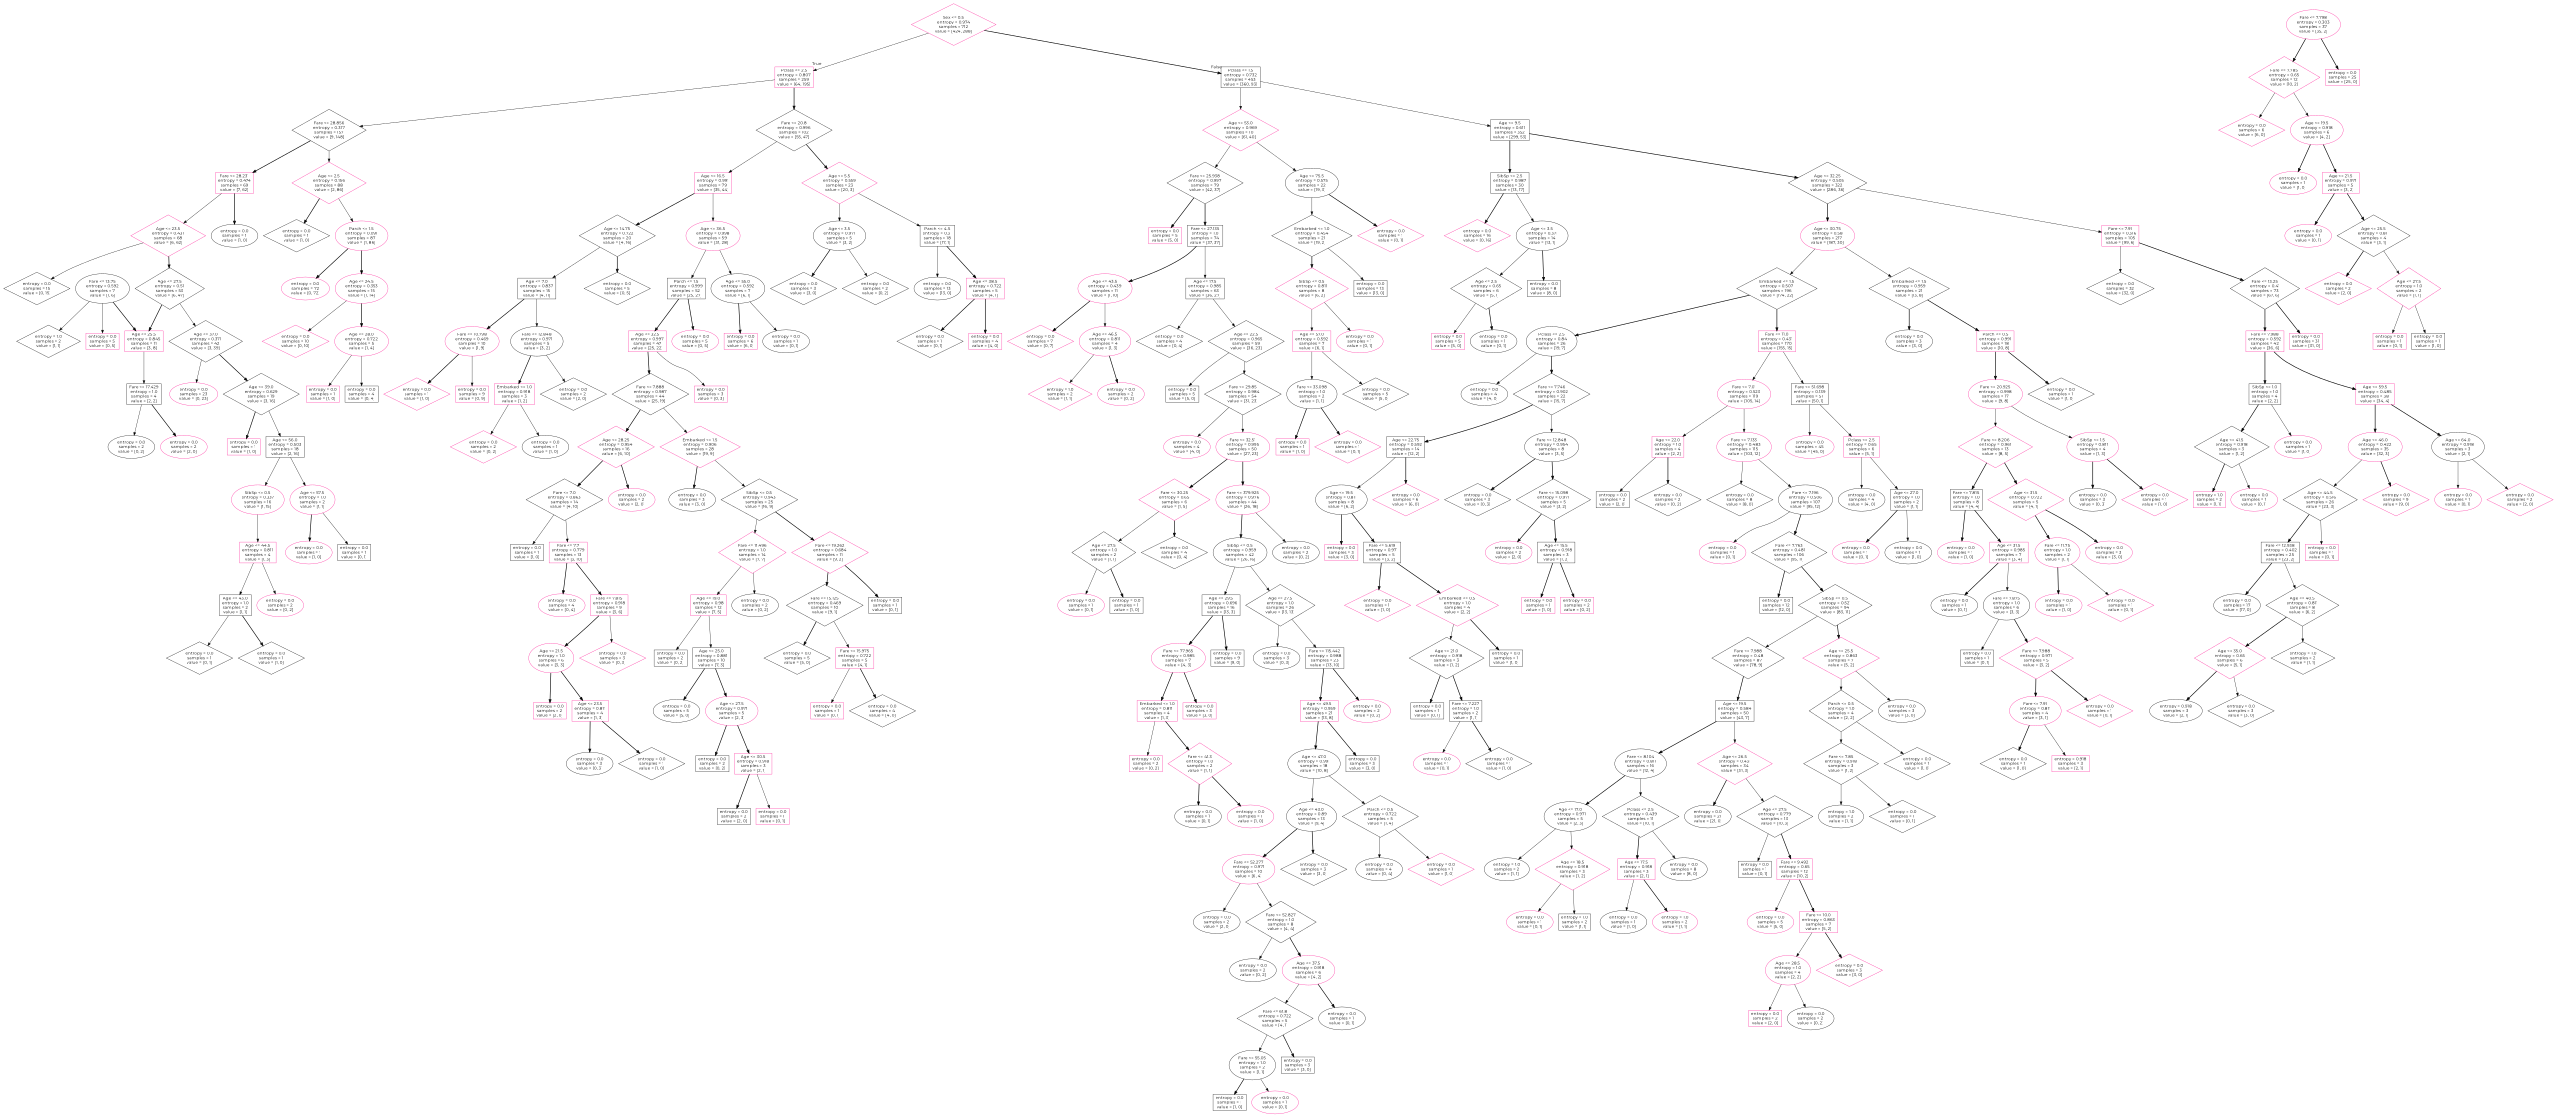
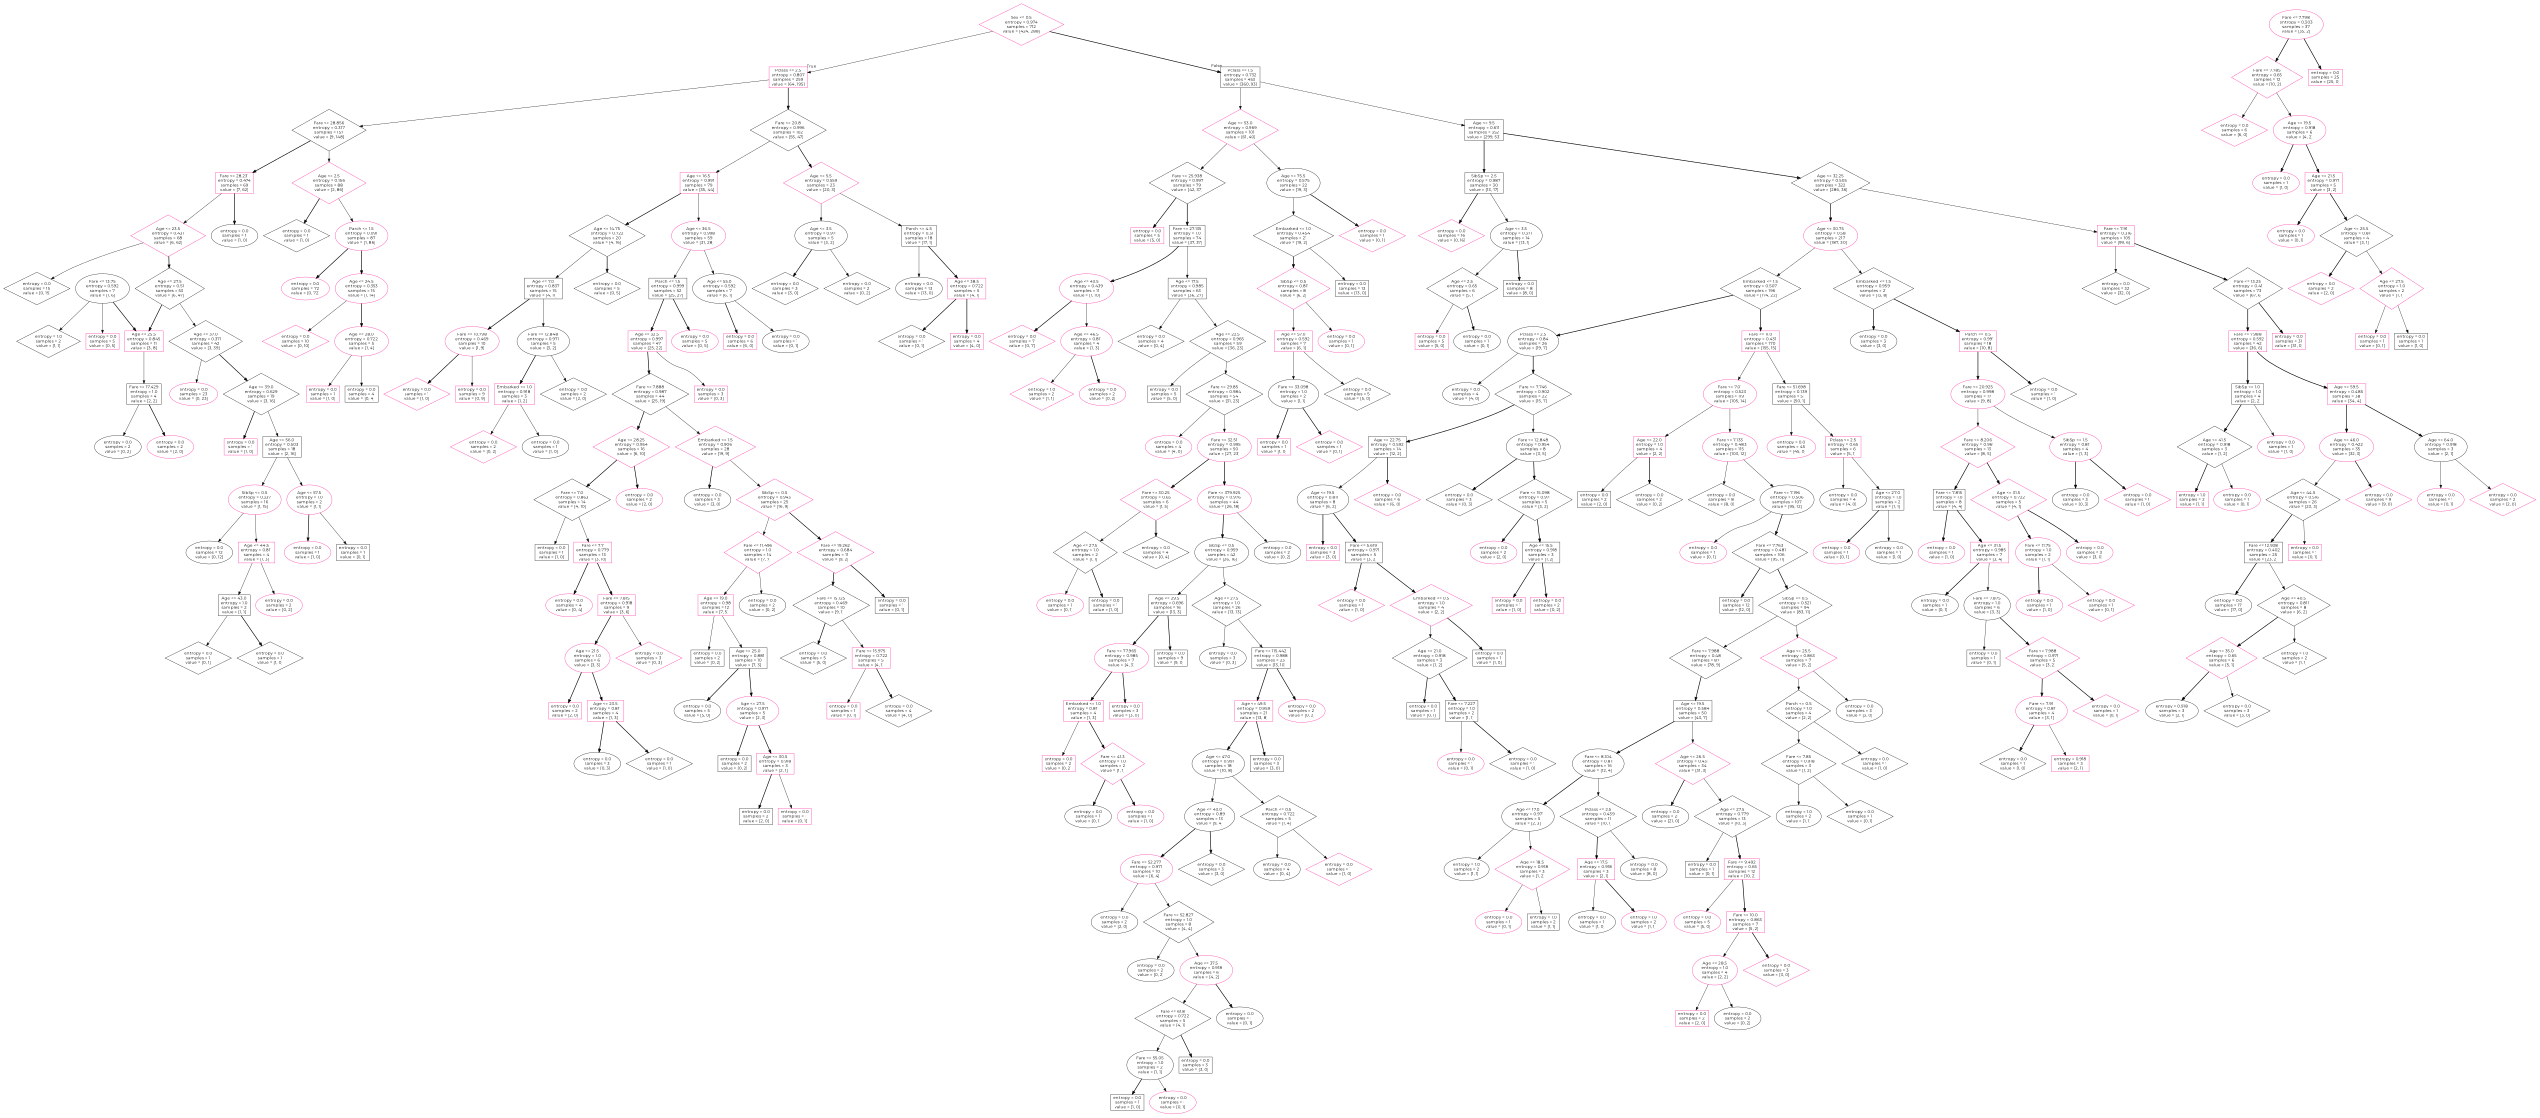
node "SibSp <= 0.5 entropy = 0.943 samples = 25 value = [16, 9]": color black -> deeppink
node "entropy = 0.0 samples = 12 value = [0, 12]": added
edge "SibSp <= 0.5 entropy = 0.521 samples = 94 value = [83, 11]" -> "Age <= 25.5 entropy = 0.863 samples = 7 value = [5, 2]": style bold -> solid
edge "Fare <= 52.827 entropy = 1.0 samples = 8 value = [4, 4]" -> "Age <= 37.5 entropy = 0.918 samples = 6 value = [4, 2]": style bold -> solid
